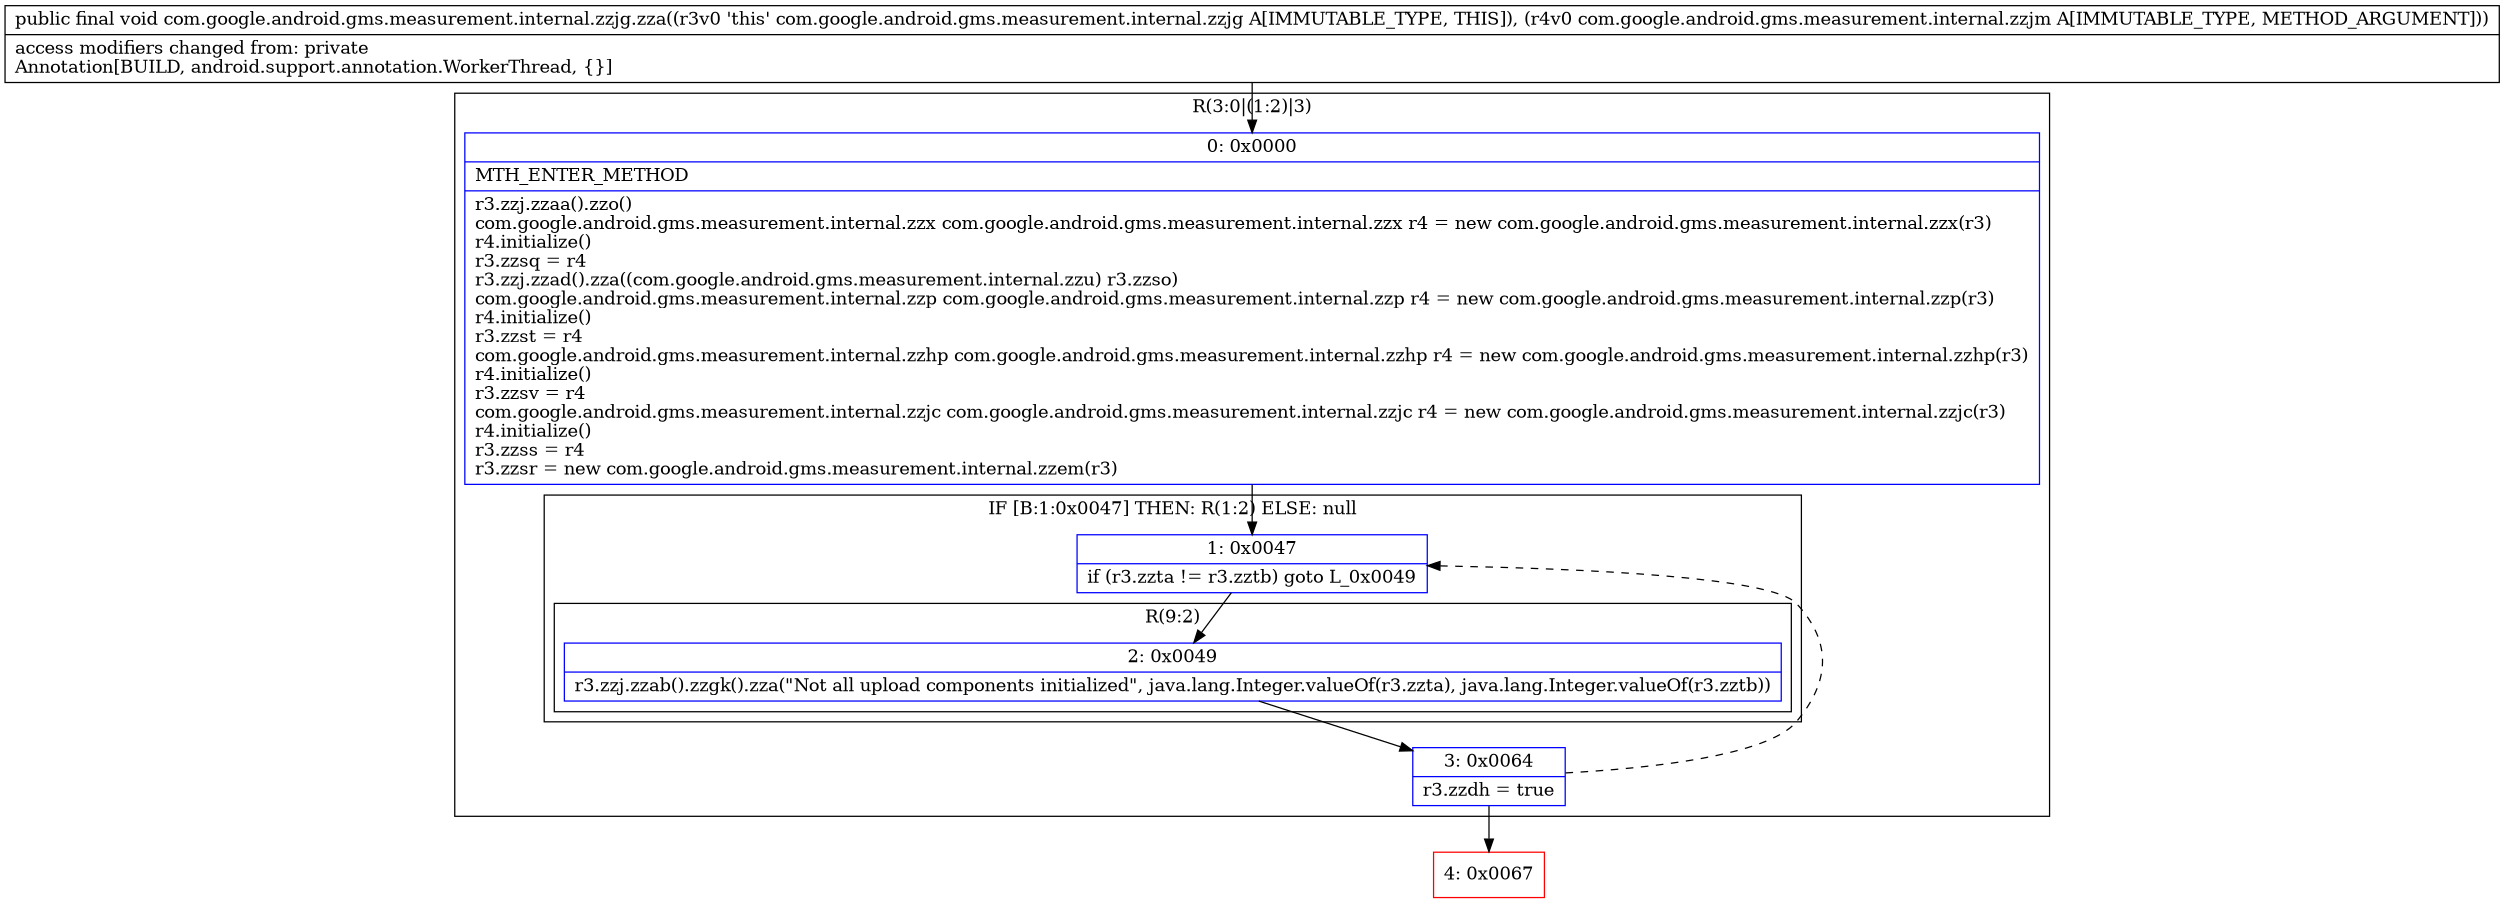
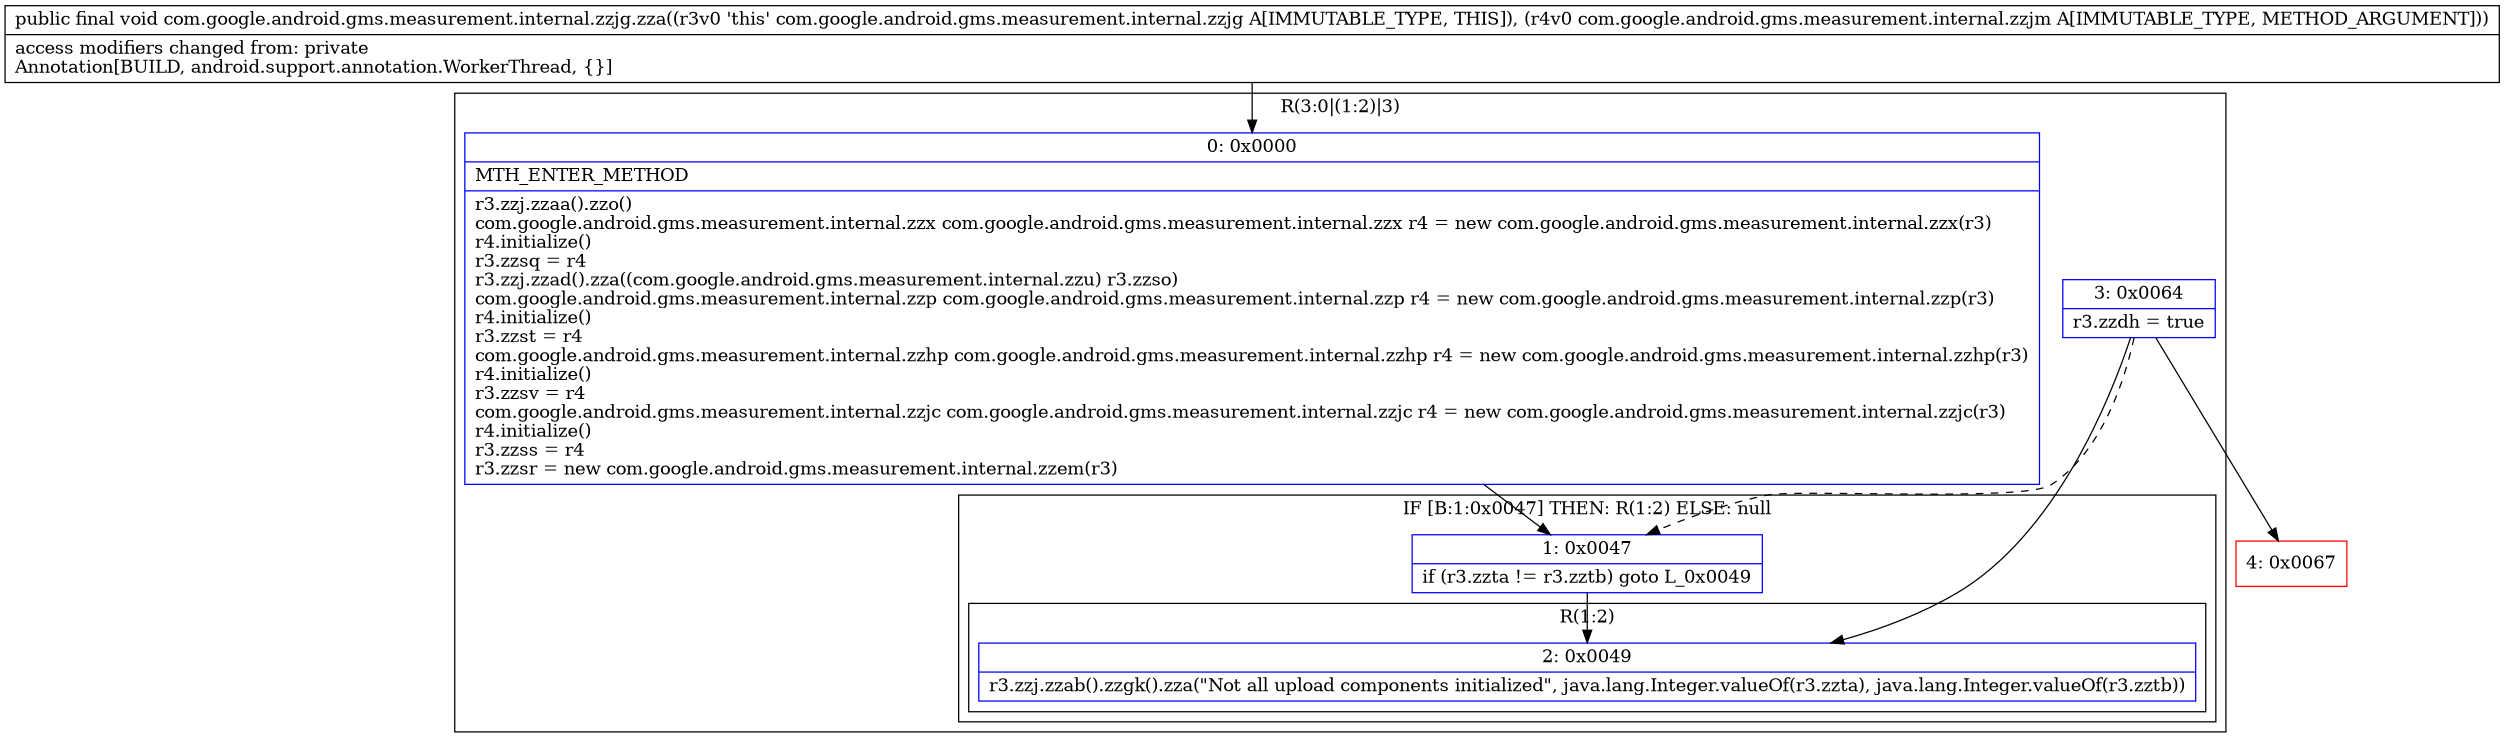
cluster "R(9:2)": label "R(9:2)" -> "R(1:2)"
edge "2: 0x0049" -> "3: 0x0064": reversed
